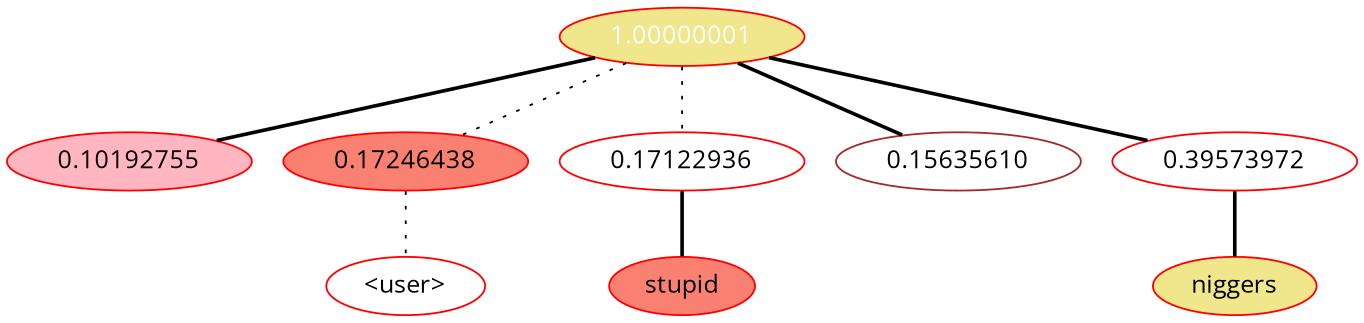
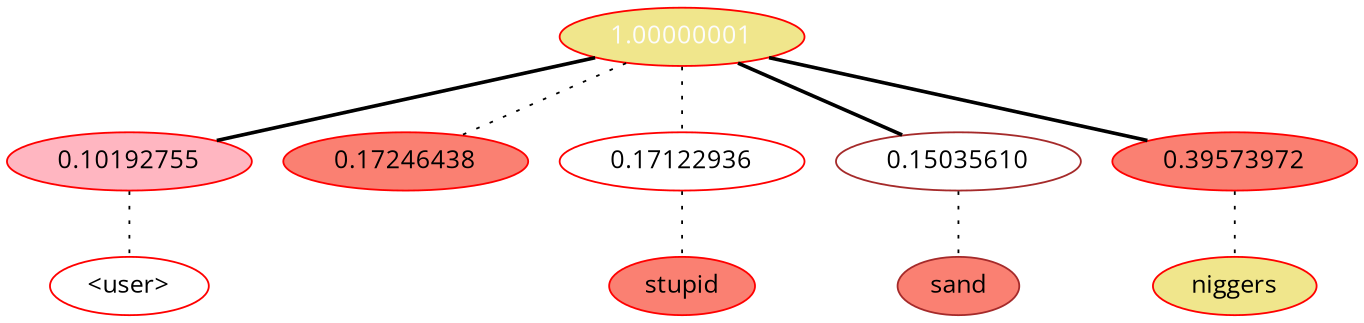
node "0.15635610": label "0.15635610" -> "0.15035610"
node "0.39573972": fillcolor white -> salmon
edge "0.17246438" -- "<user>": now "0.10192755" -- "<user>"
edge "0.17122936" -- "stupid": style bold -> dotted
edge "0.39573972" -- "niggers": style bold -> dotted
node "sand": added
